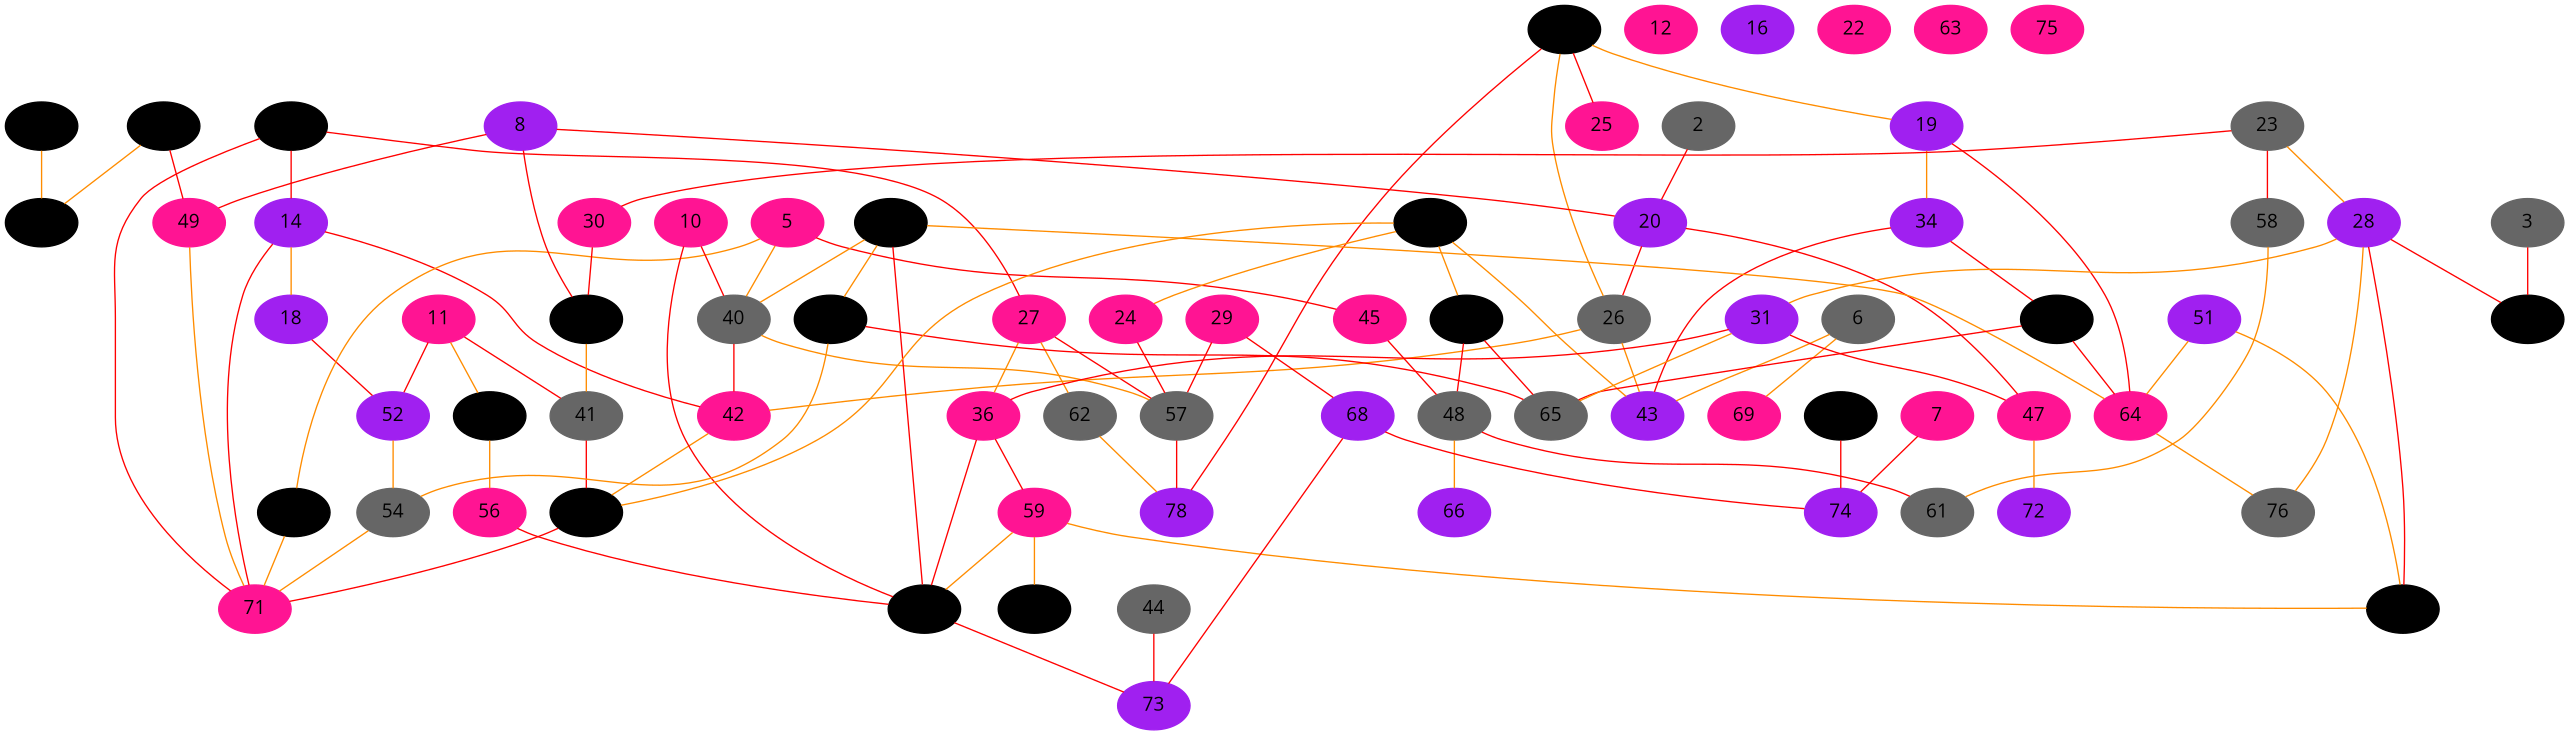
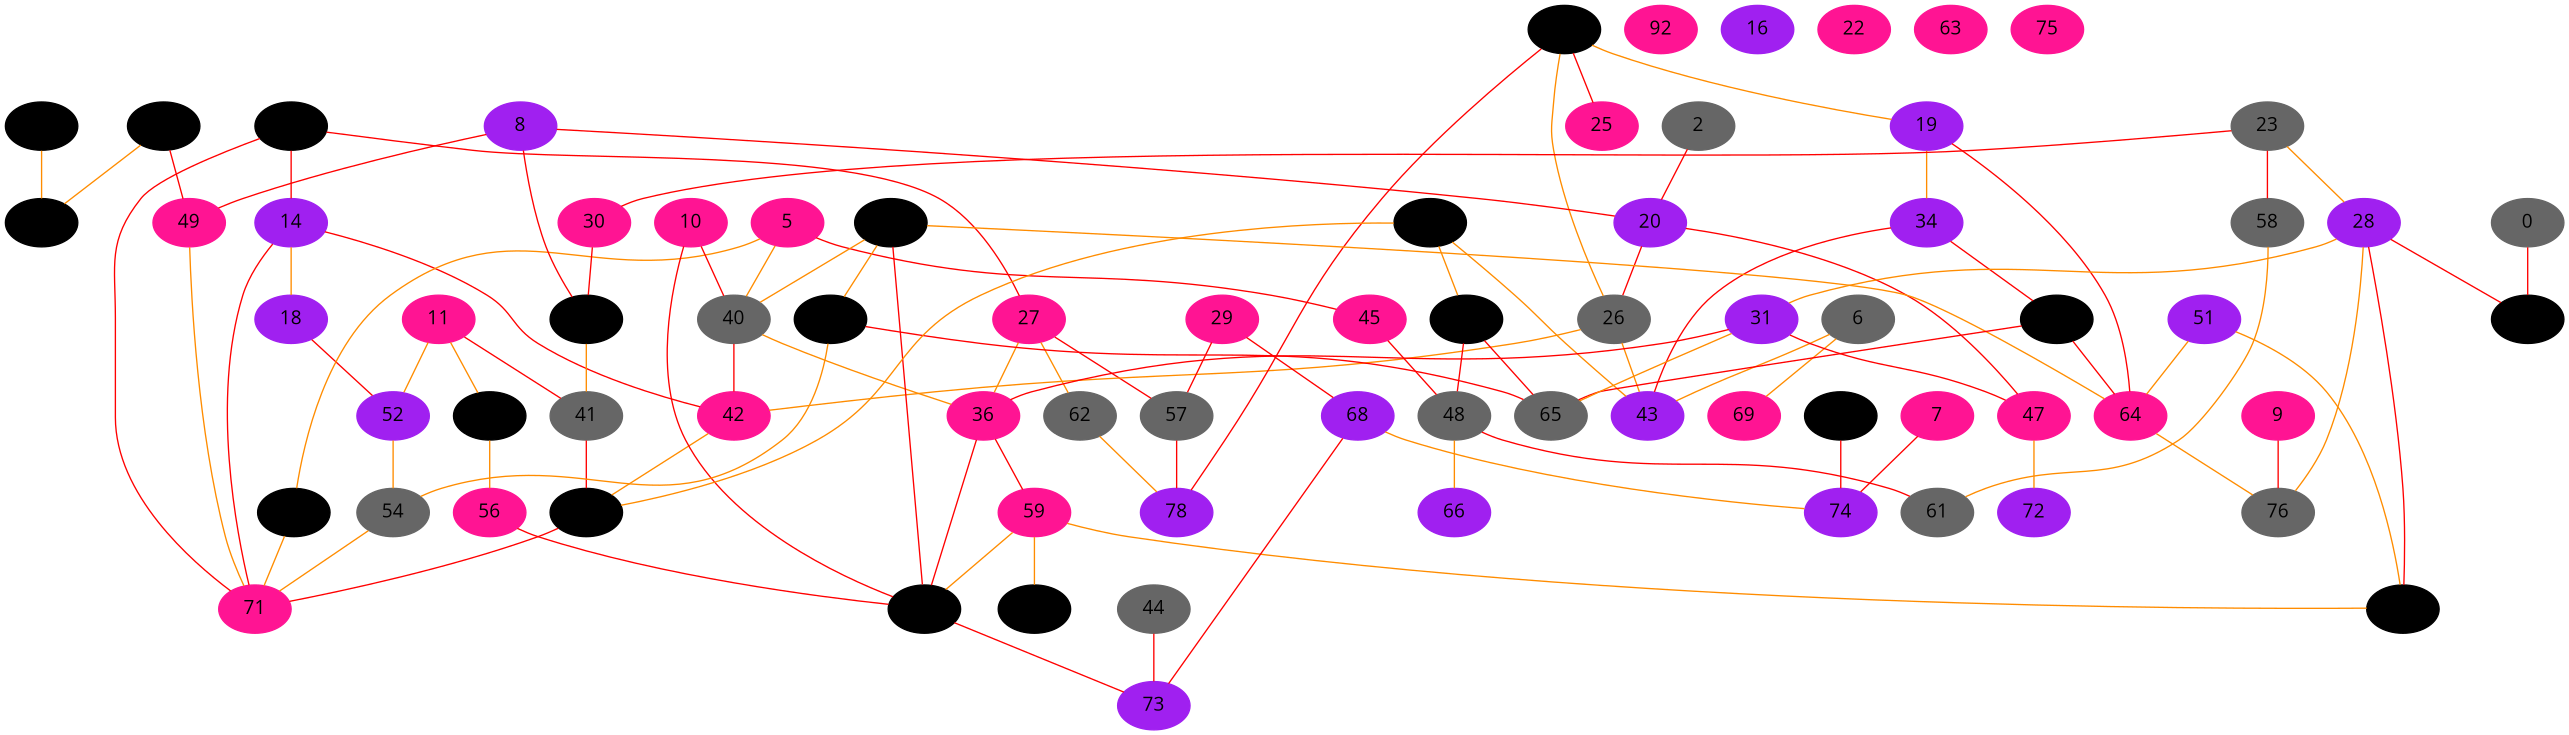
node "12": label "12" -> "92"
node "3": label "3" -> "0"
node "24": removed
edge "11" -- "52": color red -> darkorange
edge "40" -- "57": now "40" -- "36"
node "9": added
edge "68" -- "74": color red -> darkorange
